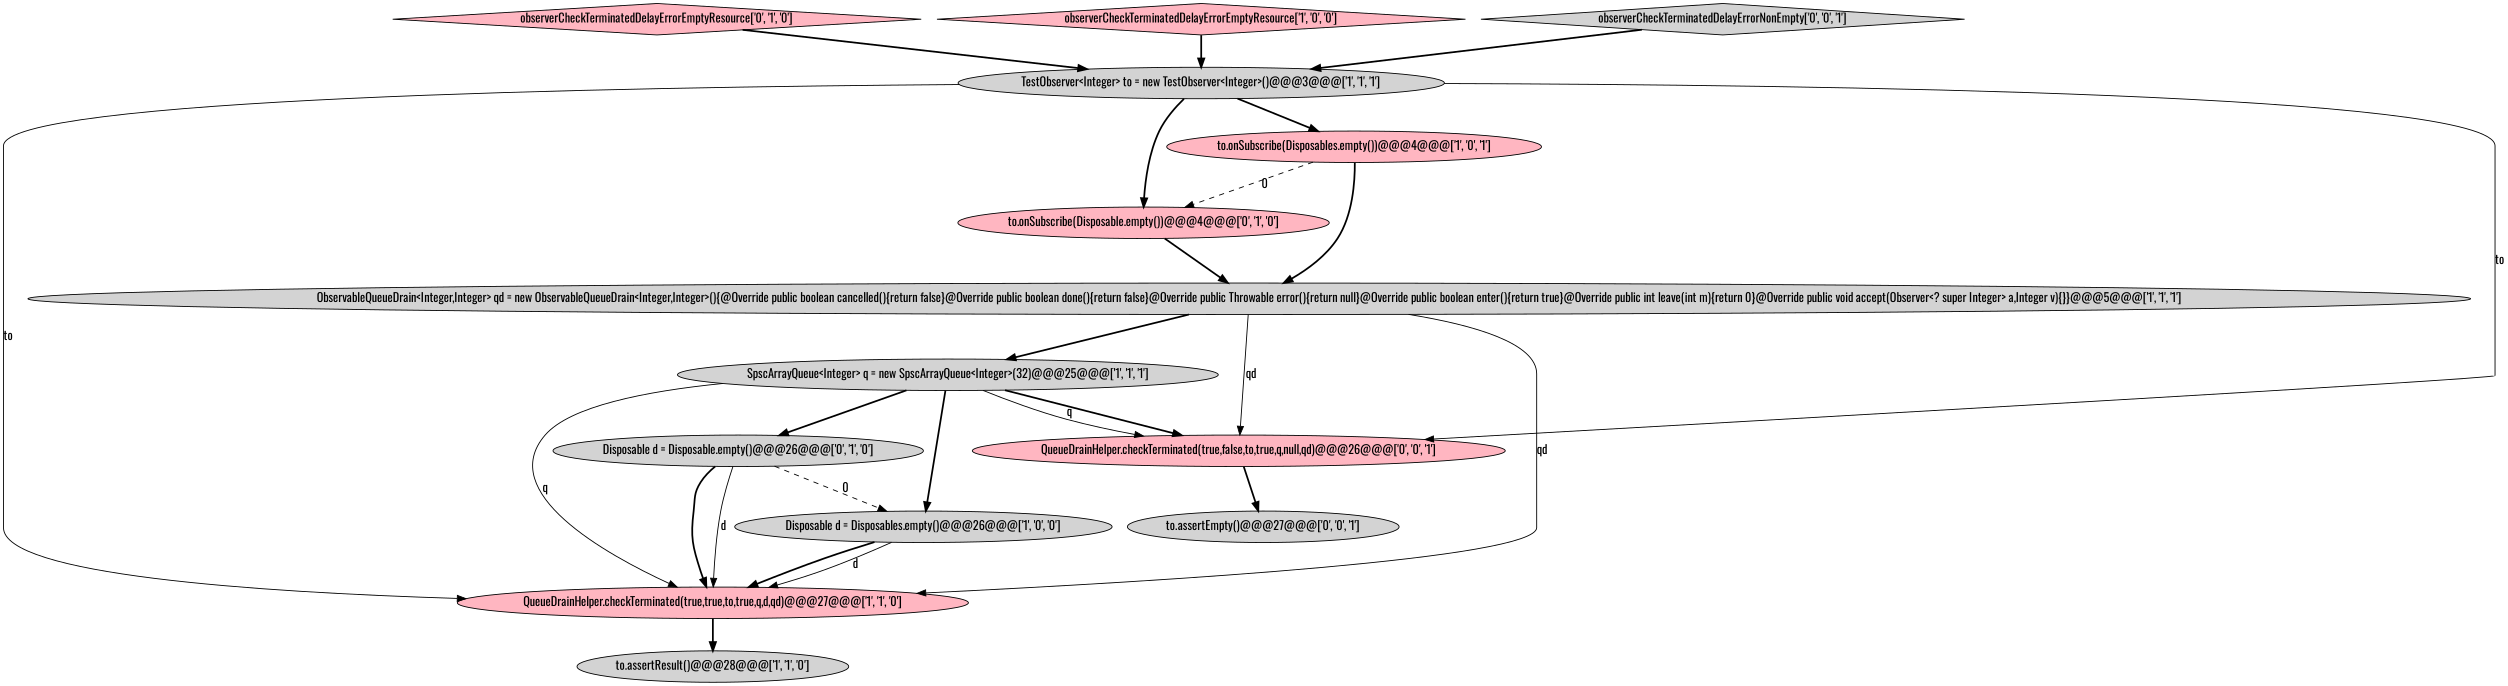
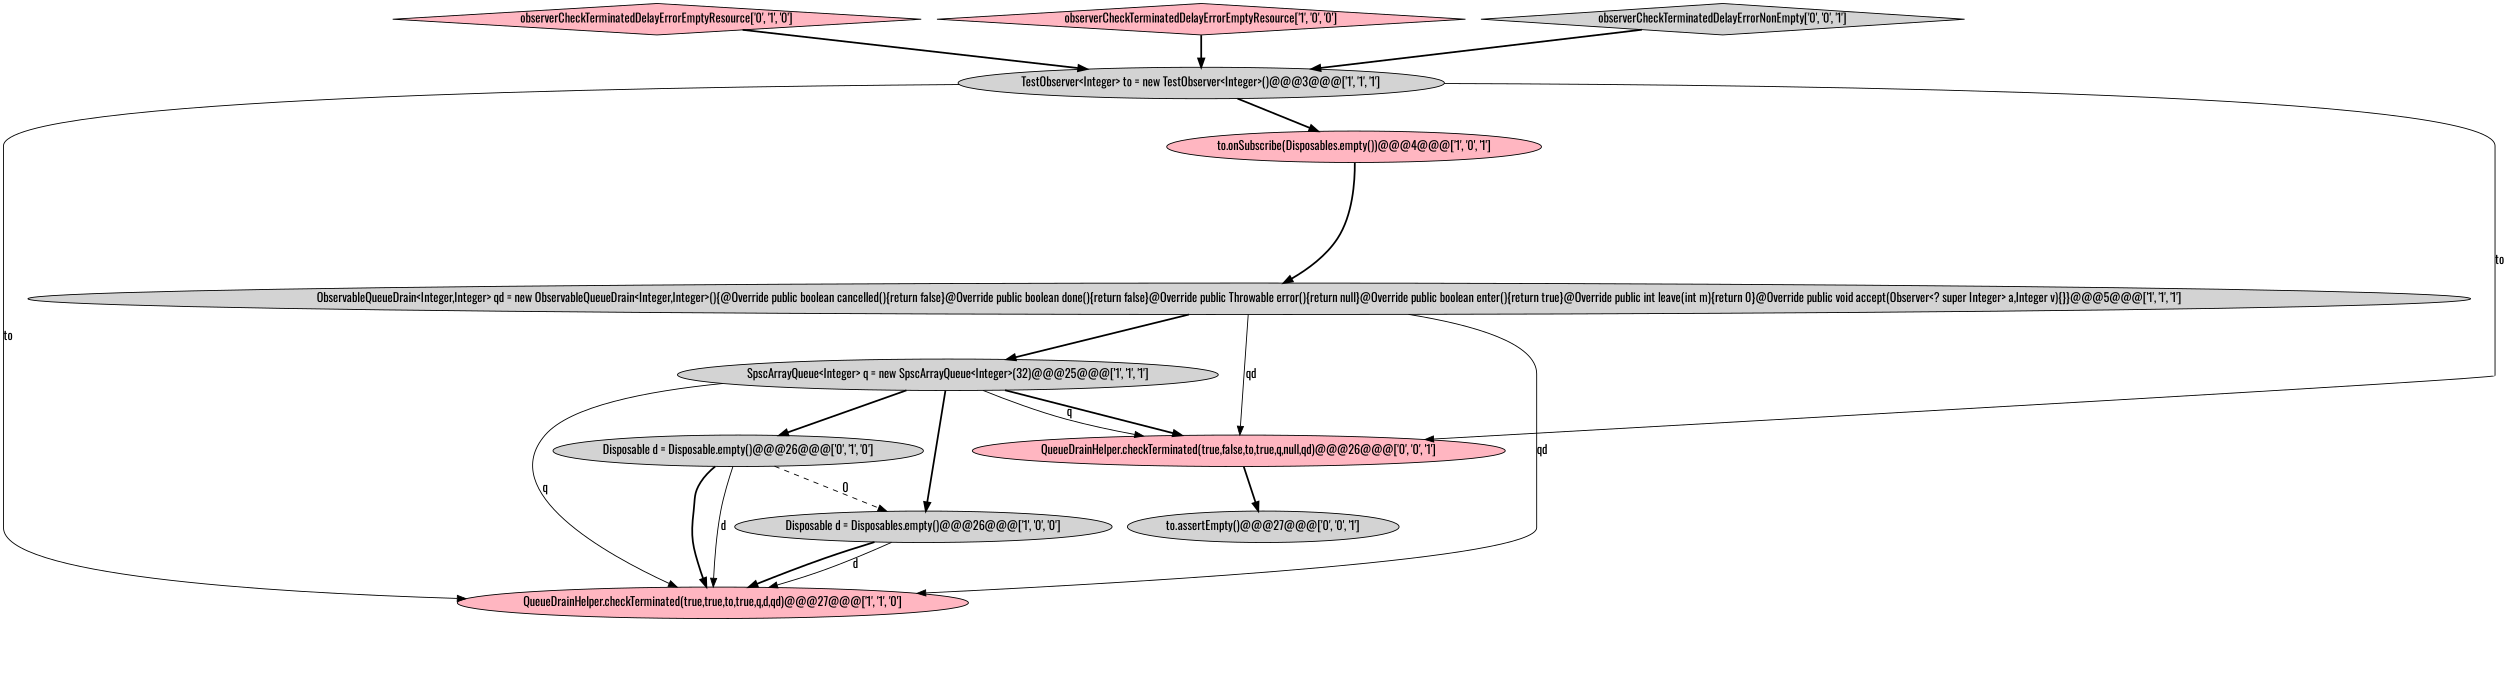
node "to.onSubscribe(Disposable.empty())@@@4@@@['0', '1', '0']": removed
node "to.assertResult()@@@28@@@['1', '1', '0']": removed
